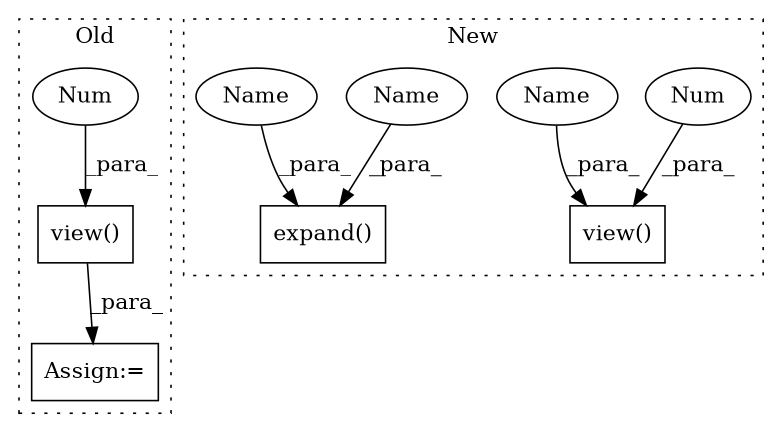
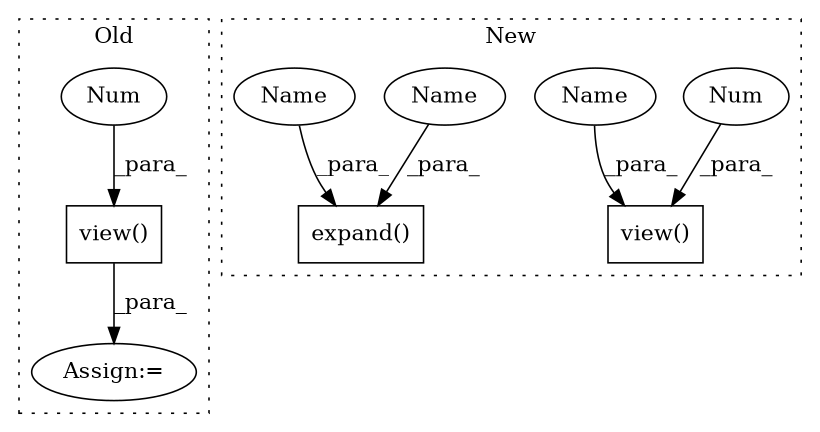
node "Assign:=": shape box -> ellipse
